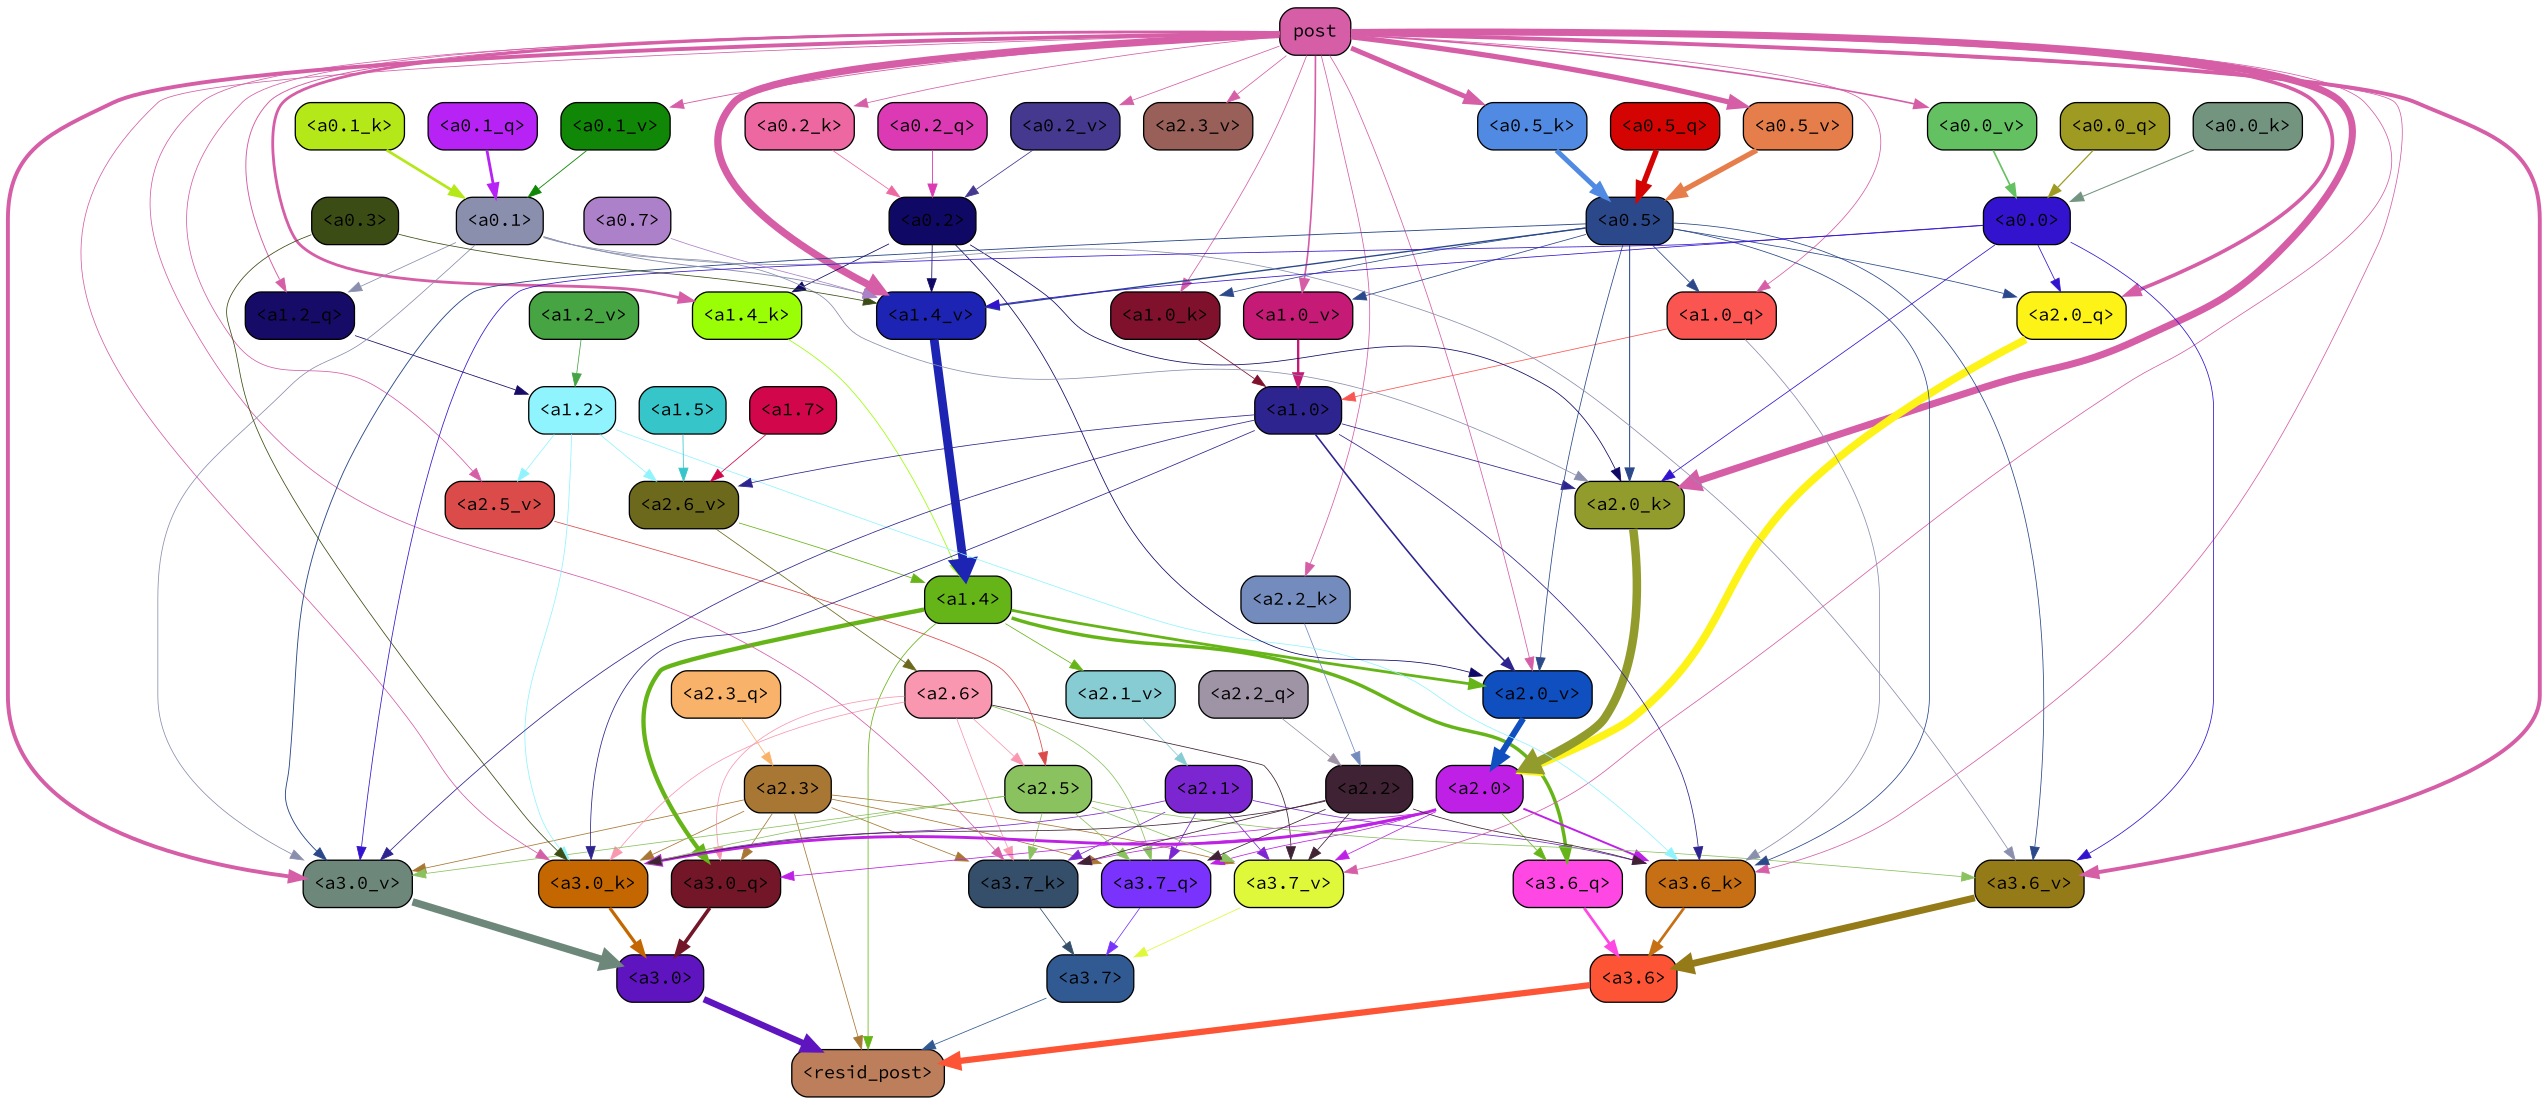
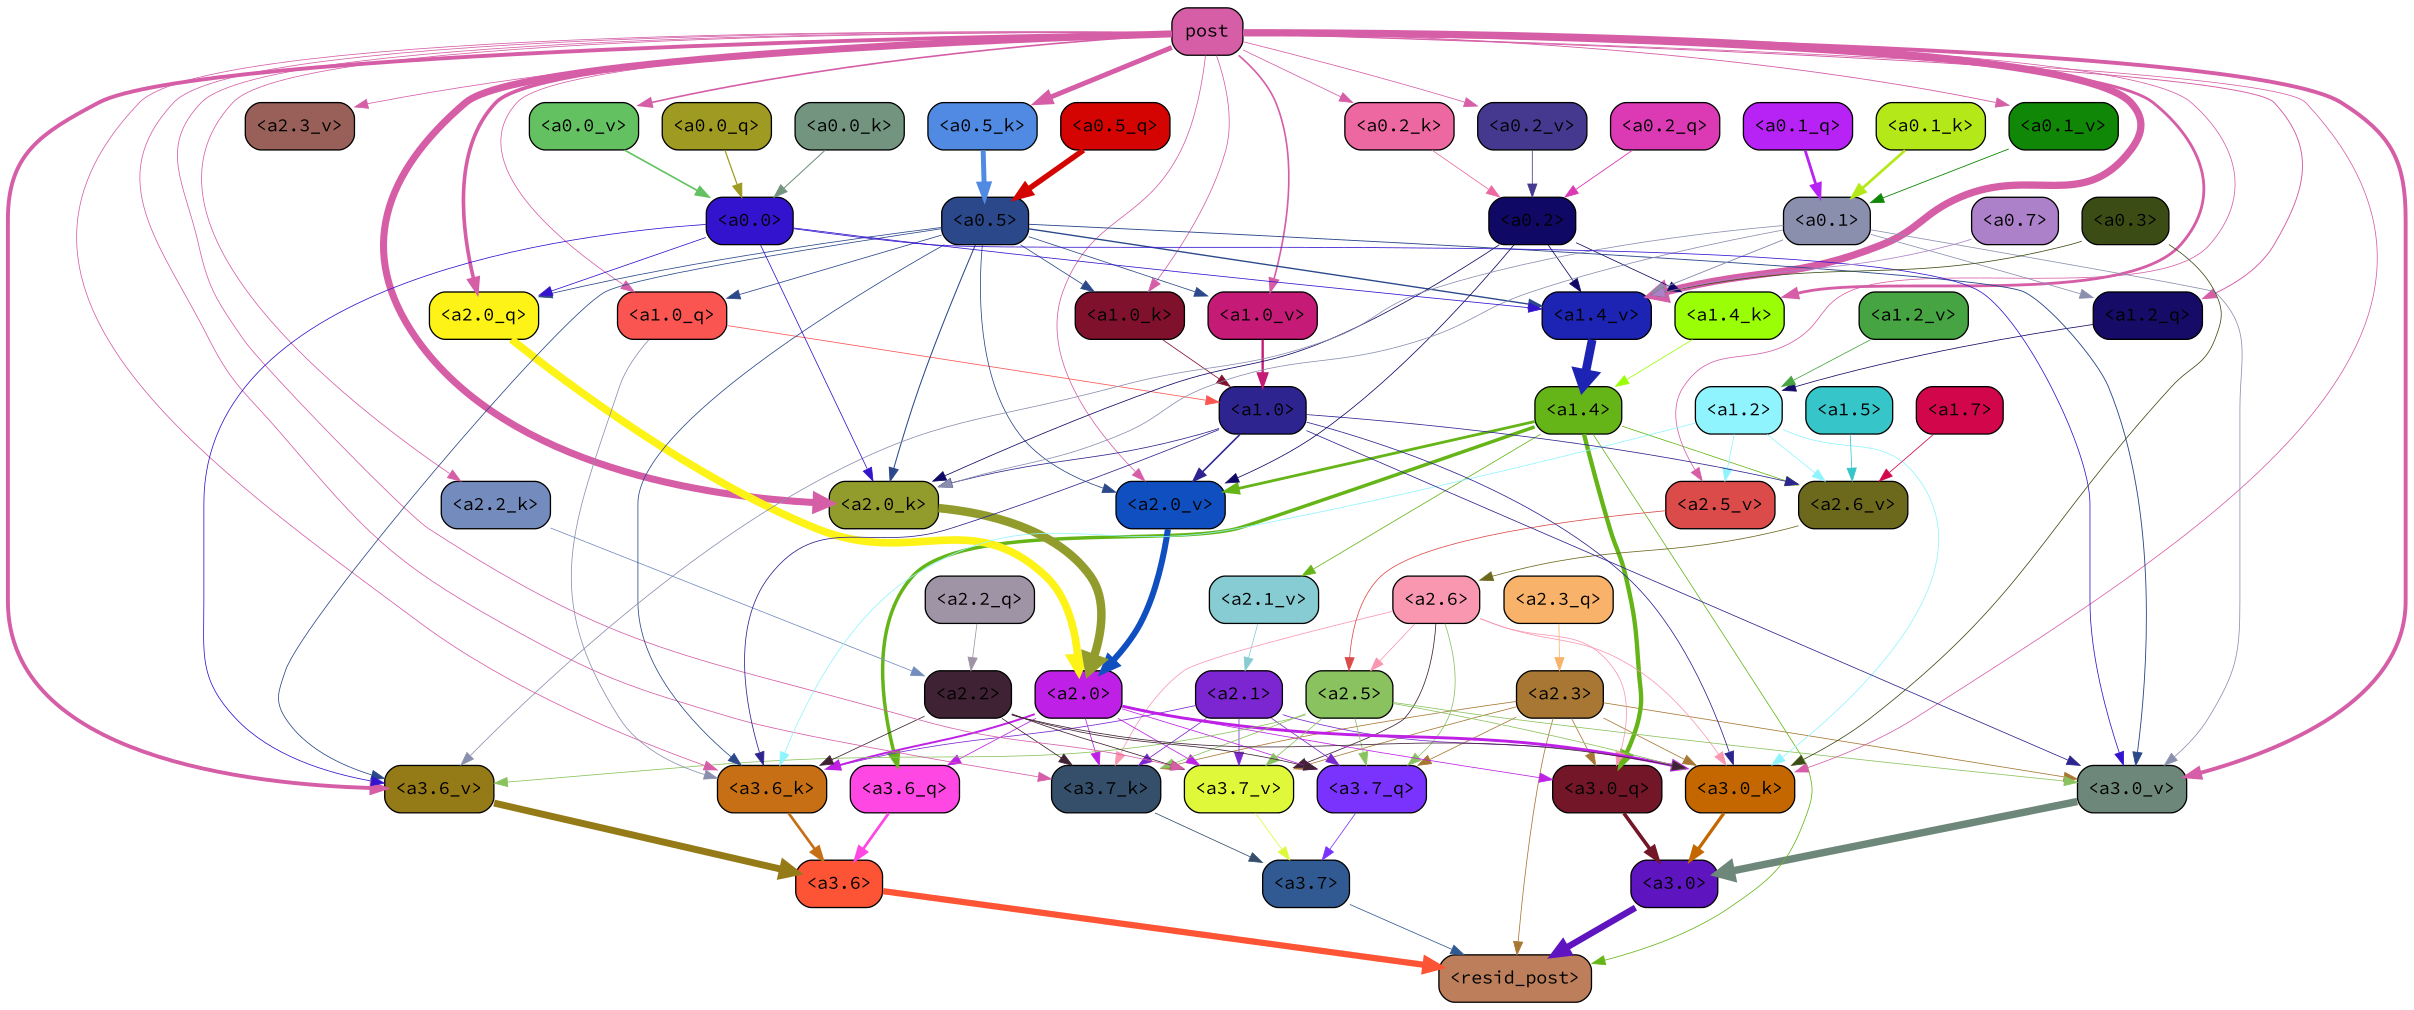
node "<a0.5_v>": removed
edge "<a2.6_v>" -> "<a1.4>": reversed
edge "<a2.0>" -> "<a3.6_q>": color #66b518 -> #be21e5
